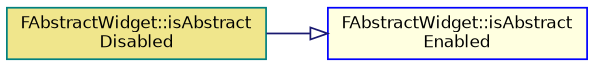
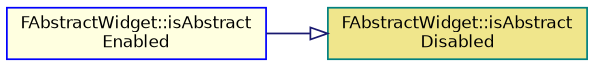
edge "FAbstractWidget::isAbstract Disabled" -> "FAbstractWidget::isAbstract Enabled": reversed
